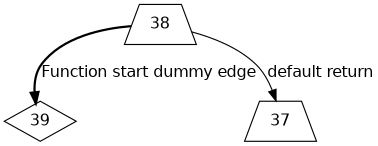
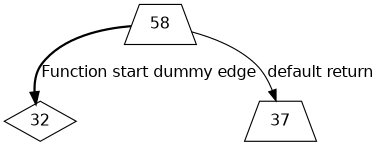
node "38": label "38" -> "58"
node "39": label "39" -> "32"
